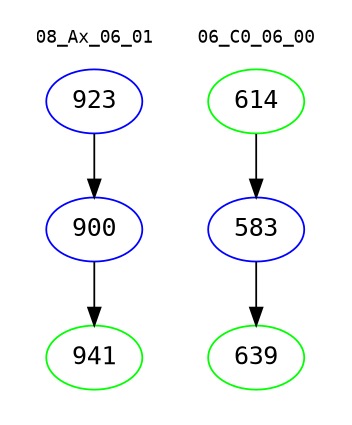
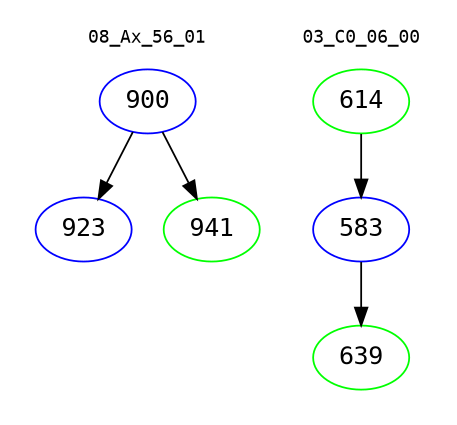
cluster "08_Ax_06_01": label "08_Ax_06_01" -> "08_Ax_56_01"
cluster "06_C0_06_00": label "06_C0_06_00" -> "03_C0_06_00"
edge "923" -> "900": reversed
